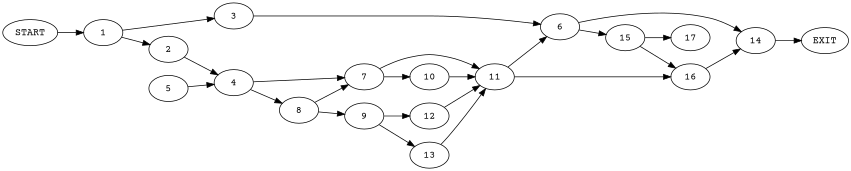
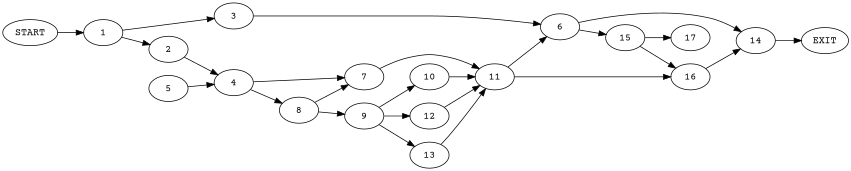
edge "7" -> "10": now "9" -> "10"
